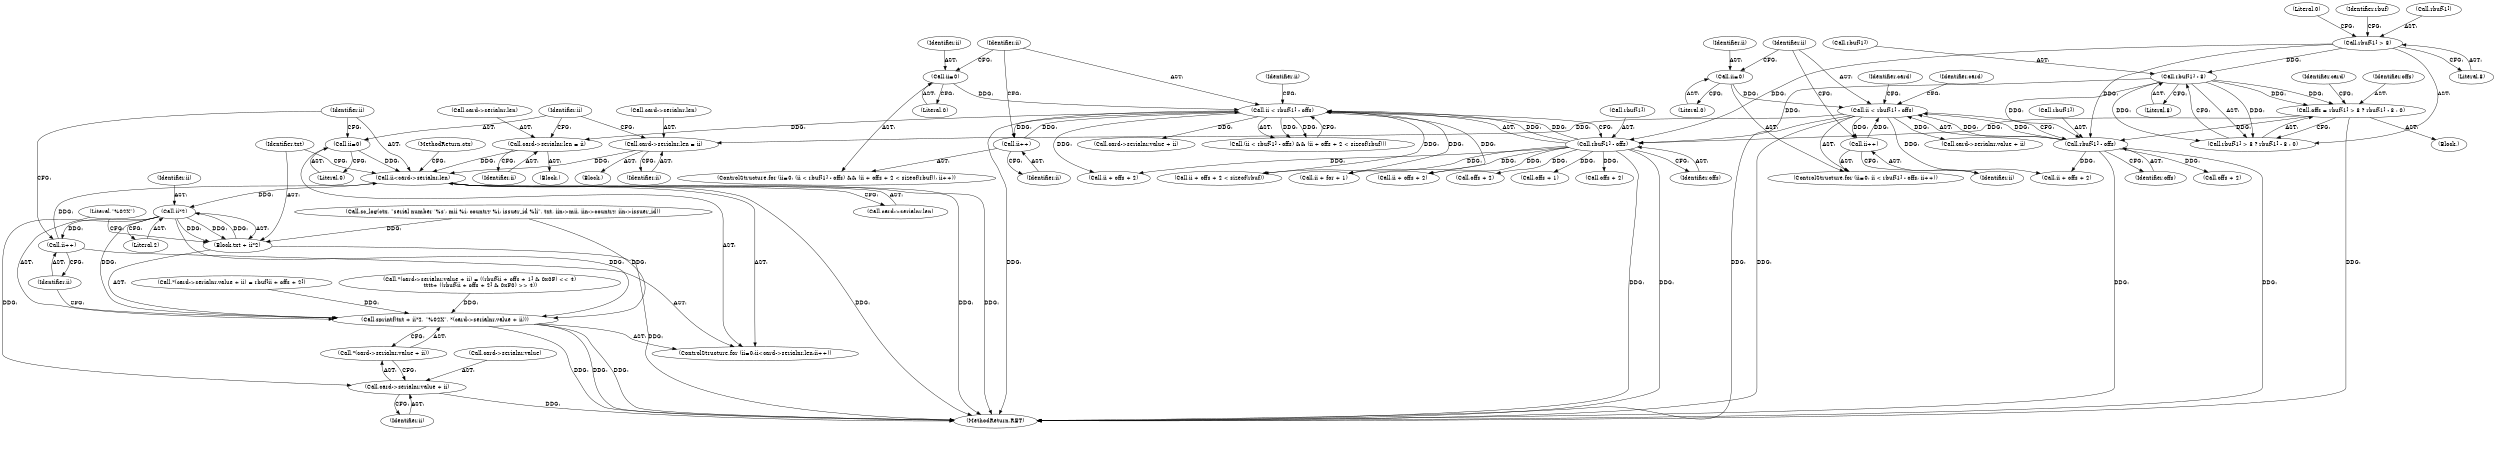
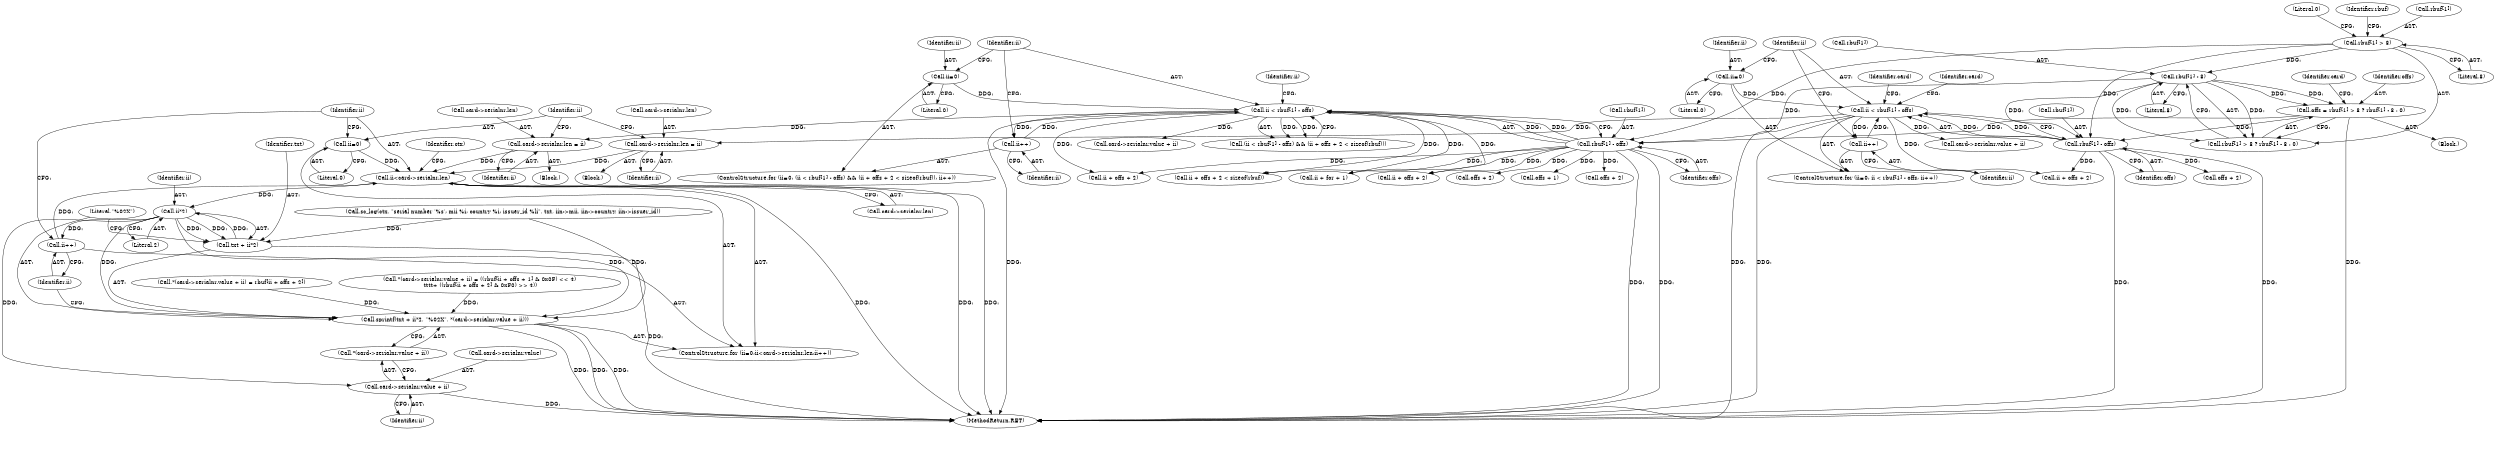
node "(MethodReturn,ctx)": label "(MethodReturn,ctx)" -> "(Identifier,ctx)"
edge "(Identifier,txt)" -> "(Call,ii<card->serialnr.len)": removed, label "CFG:"
node "(Block,txt + ii*2)": label "(Block,txt + ii*2)" -> "(Call,txt + ii*2)"
